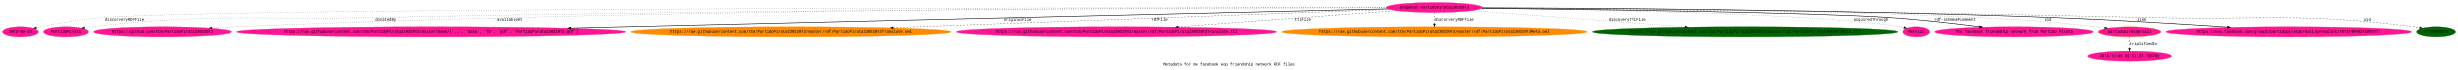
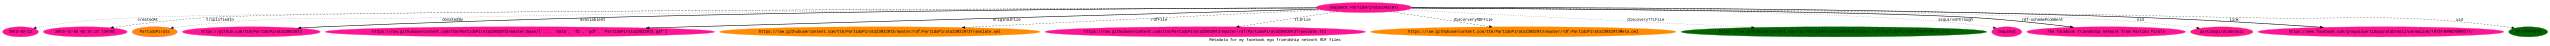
edge "Snapshot PartidoPirata23032013" -> "https://github.com/ttm/PartidoPirata23032013": style dotted -> bold
edge "Snapshot PartidoPirata23032013" -> "2013-03-23": label "discorveryRDFFile" -> "createdAt"
node "PartidoPirata": fillcolor deeppink -> darkorange
node "Netvizz": label "Netvizz" -> "Snapshot"
edge "partidopiratabrasil" -> "2015-12-03 02:51:37.138702": now "Snapshot PartidoPirata23032013" -> "2015-12-03 02:51:37.138702"
